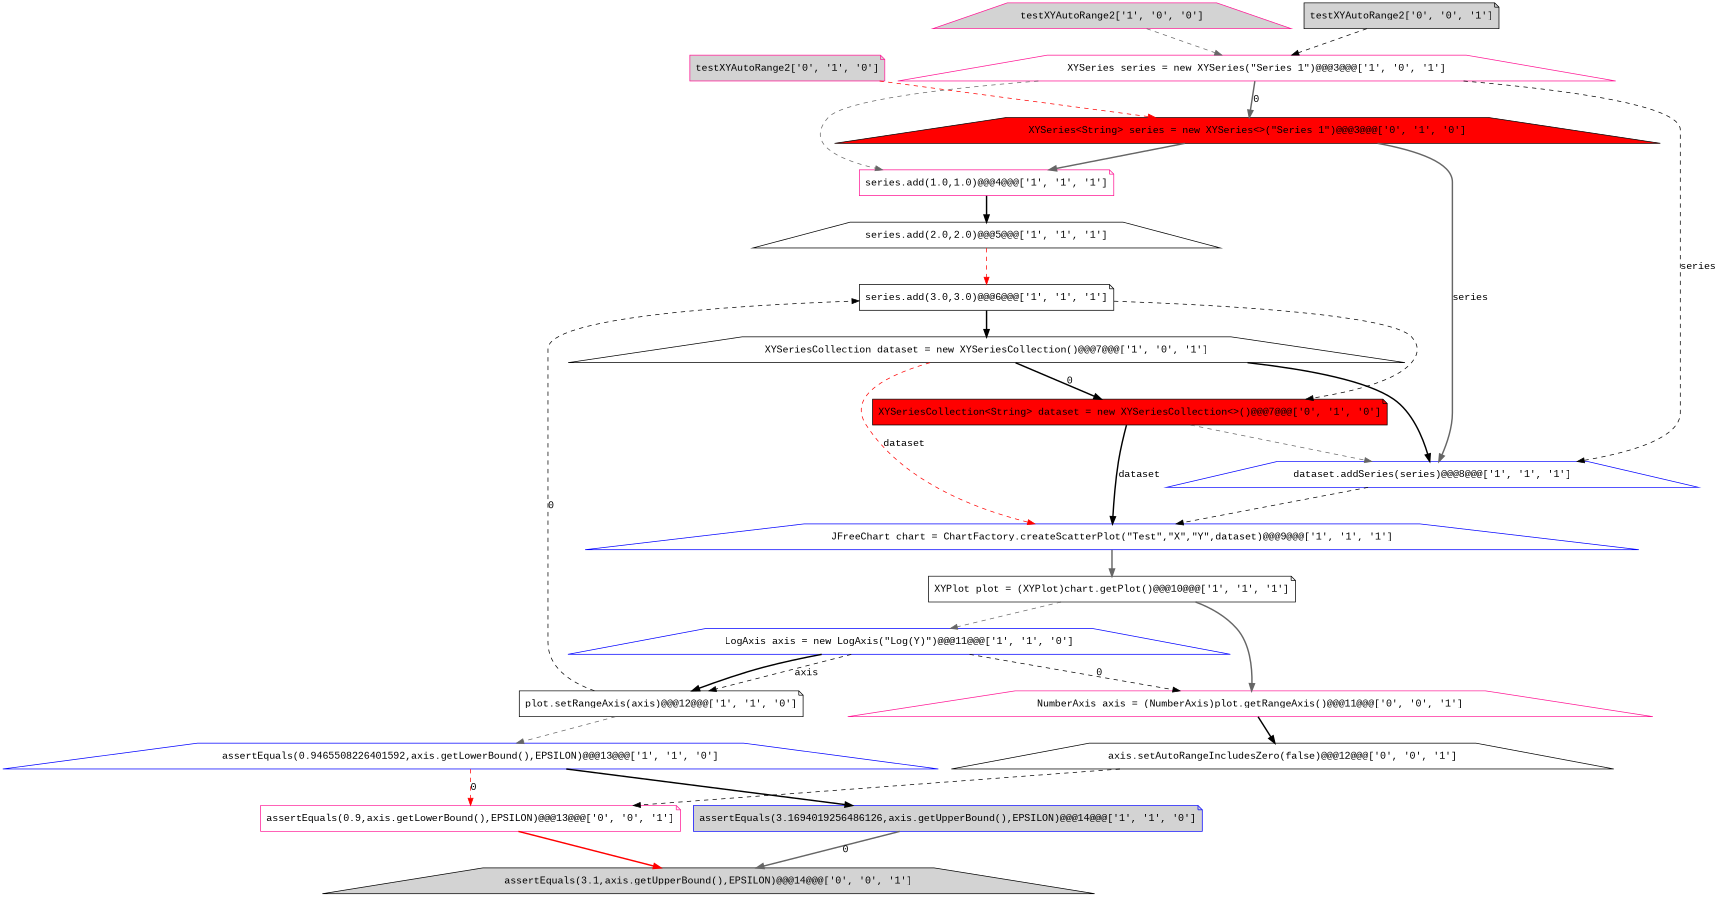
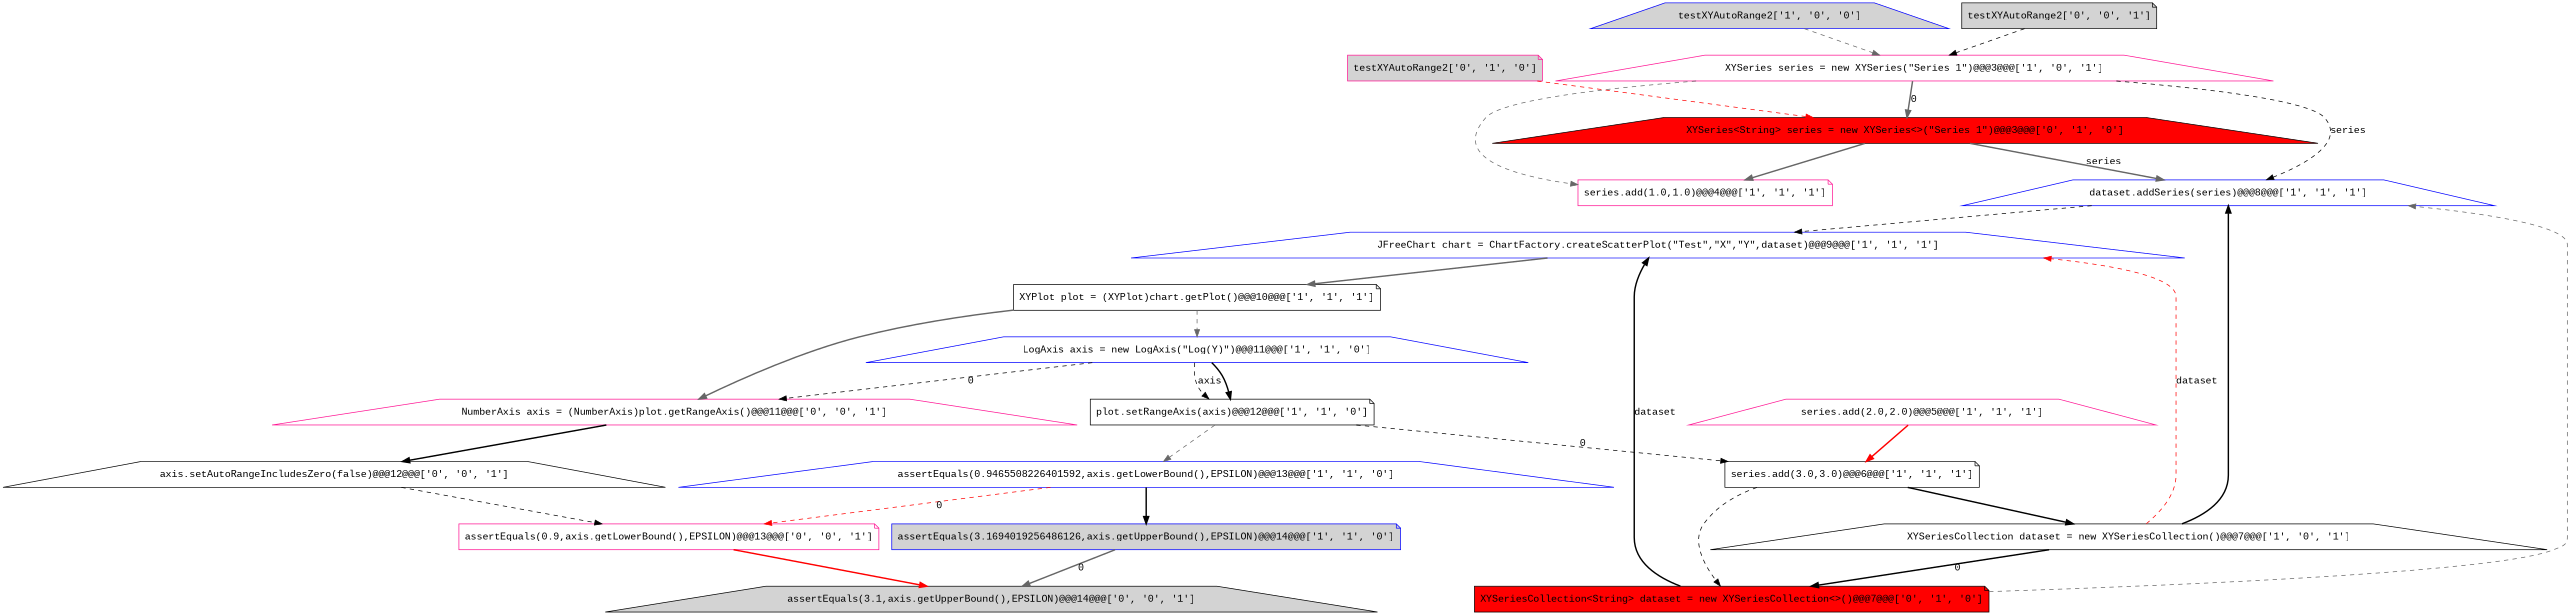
node "testXYAutoRange2['1', '0', '0']": color deeppink -> blue
edge "series.add(1.0,1.0)@@@4@@@['1', '1', '1']" -> "series.add(2.0,2.0)@@@5@@@['1', '1', '1']": removed
node "series.add(2.0,2.0)@@@5@@@['1', '1', '1']": color black -> deeppink
edge "series.add(2.0,2.0)@@@5@@@['1', '1', '1']" -> "series.add(3.0,3.0)@@@6@@@['1', '1', '1']": style dashed -> bold
